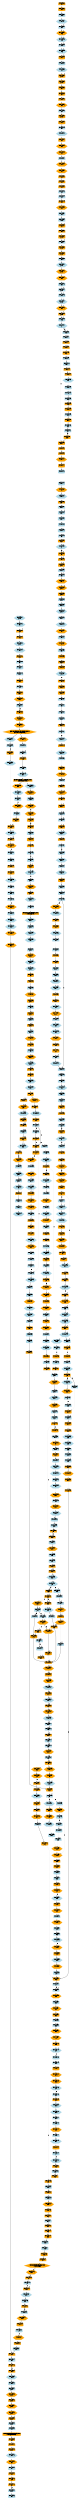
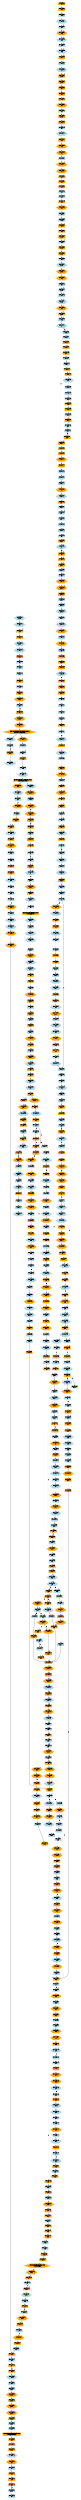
node "0x0042d7fb subl": added
